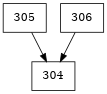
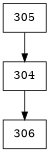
edge "306" -> "304": reversed
